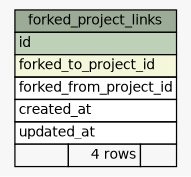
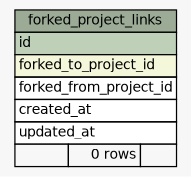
node "forked_project_links": text "4 rows" -> "0 rows"
